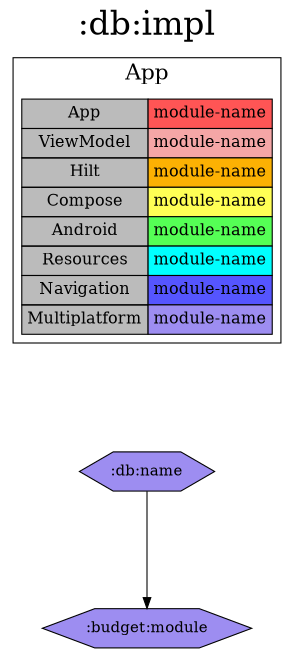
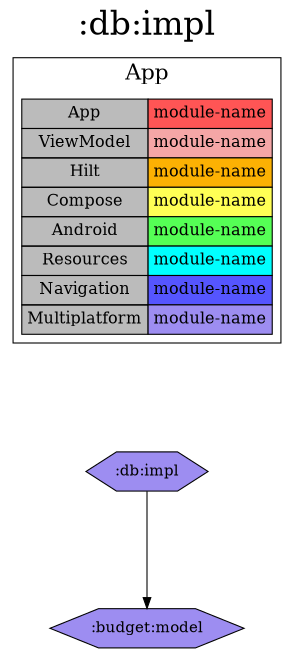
node ":db:name": label ":db:name" -> ":db:impl"
node ":budget:module": label ":budget:module" -> ":budget:model"
